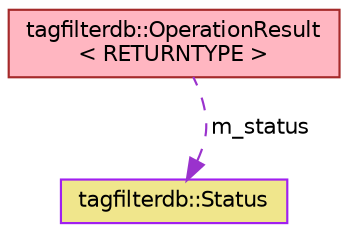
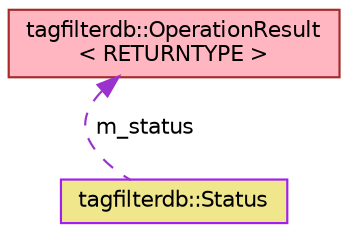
edge "tagfilterdb::OperationResult < RETURNTYPE >" -> "tagfilterdb::Status": reversed
